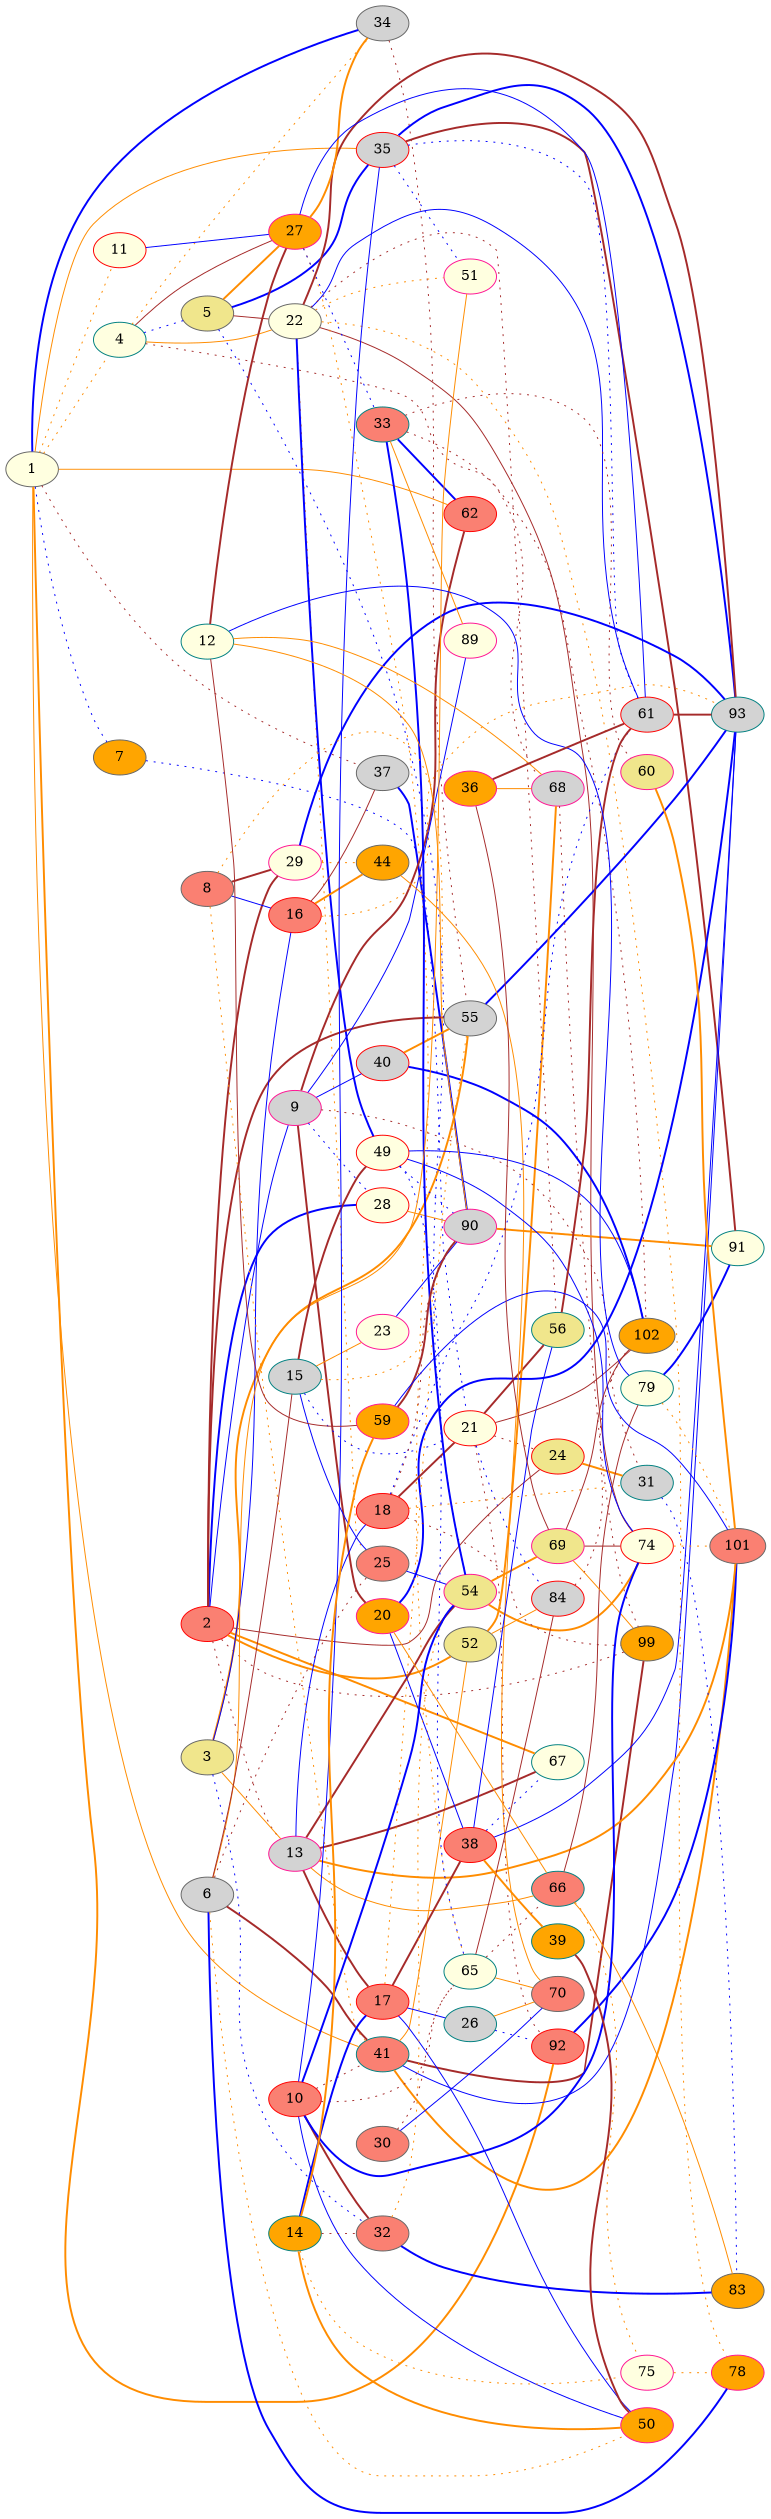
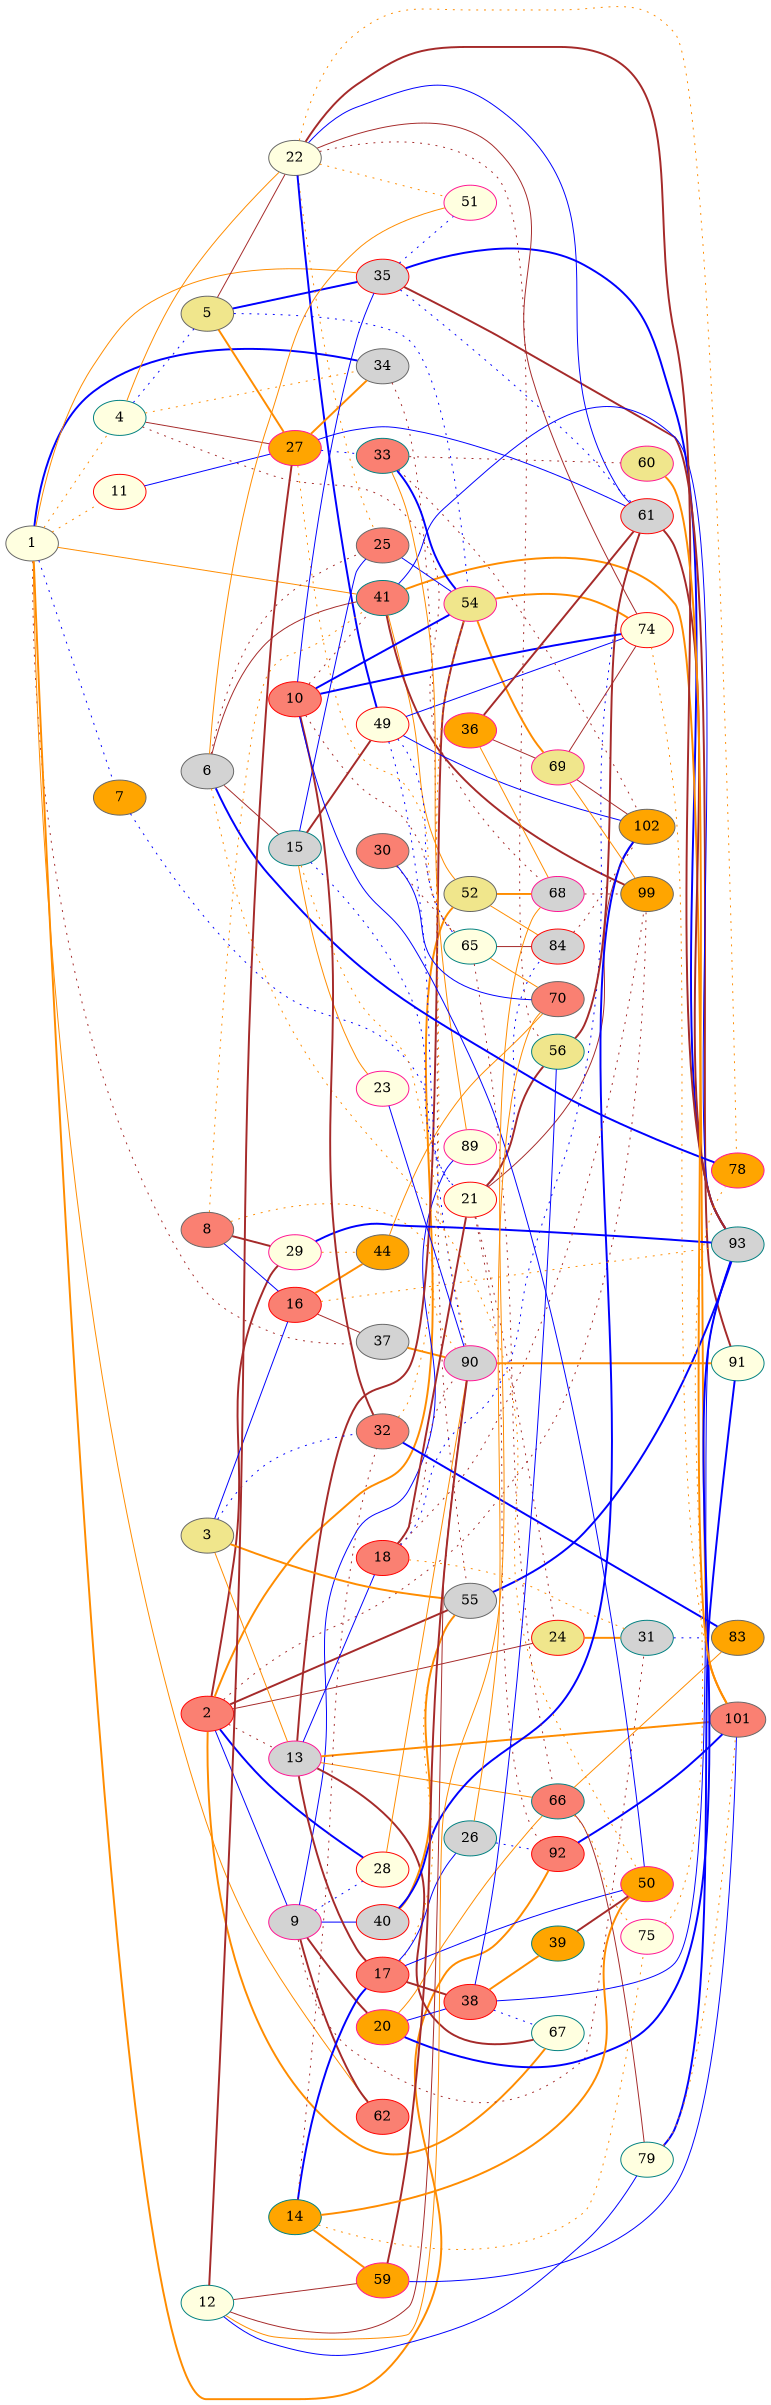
edge "33" -- "62": removed
edge "12" -- "90": color darkorange -> brown
edge "37" -- "90": color blue -> darkorange
edge "6" -- "41": style bold -> solid
